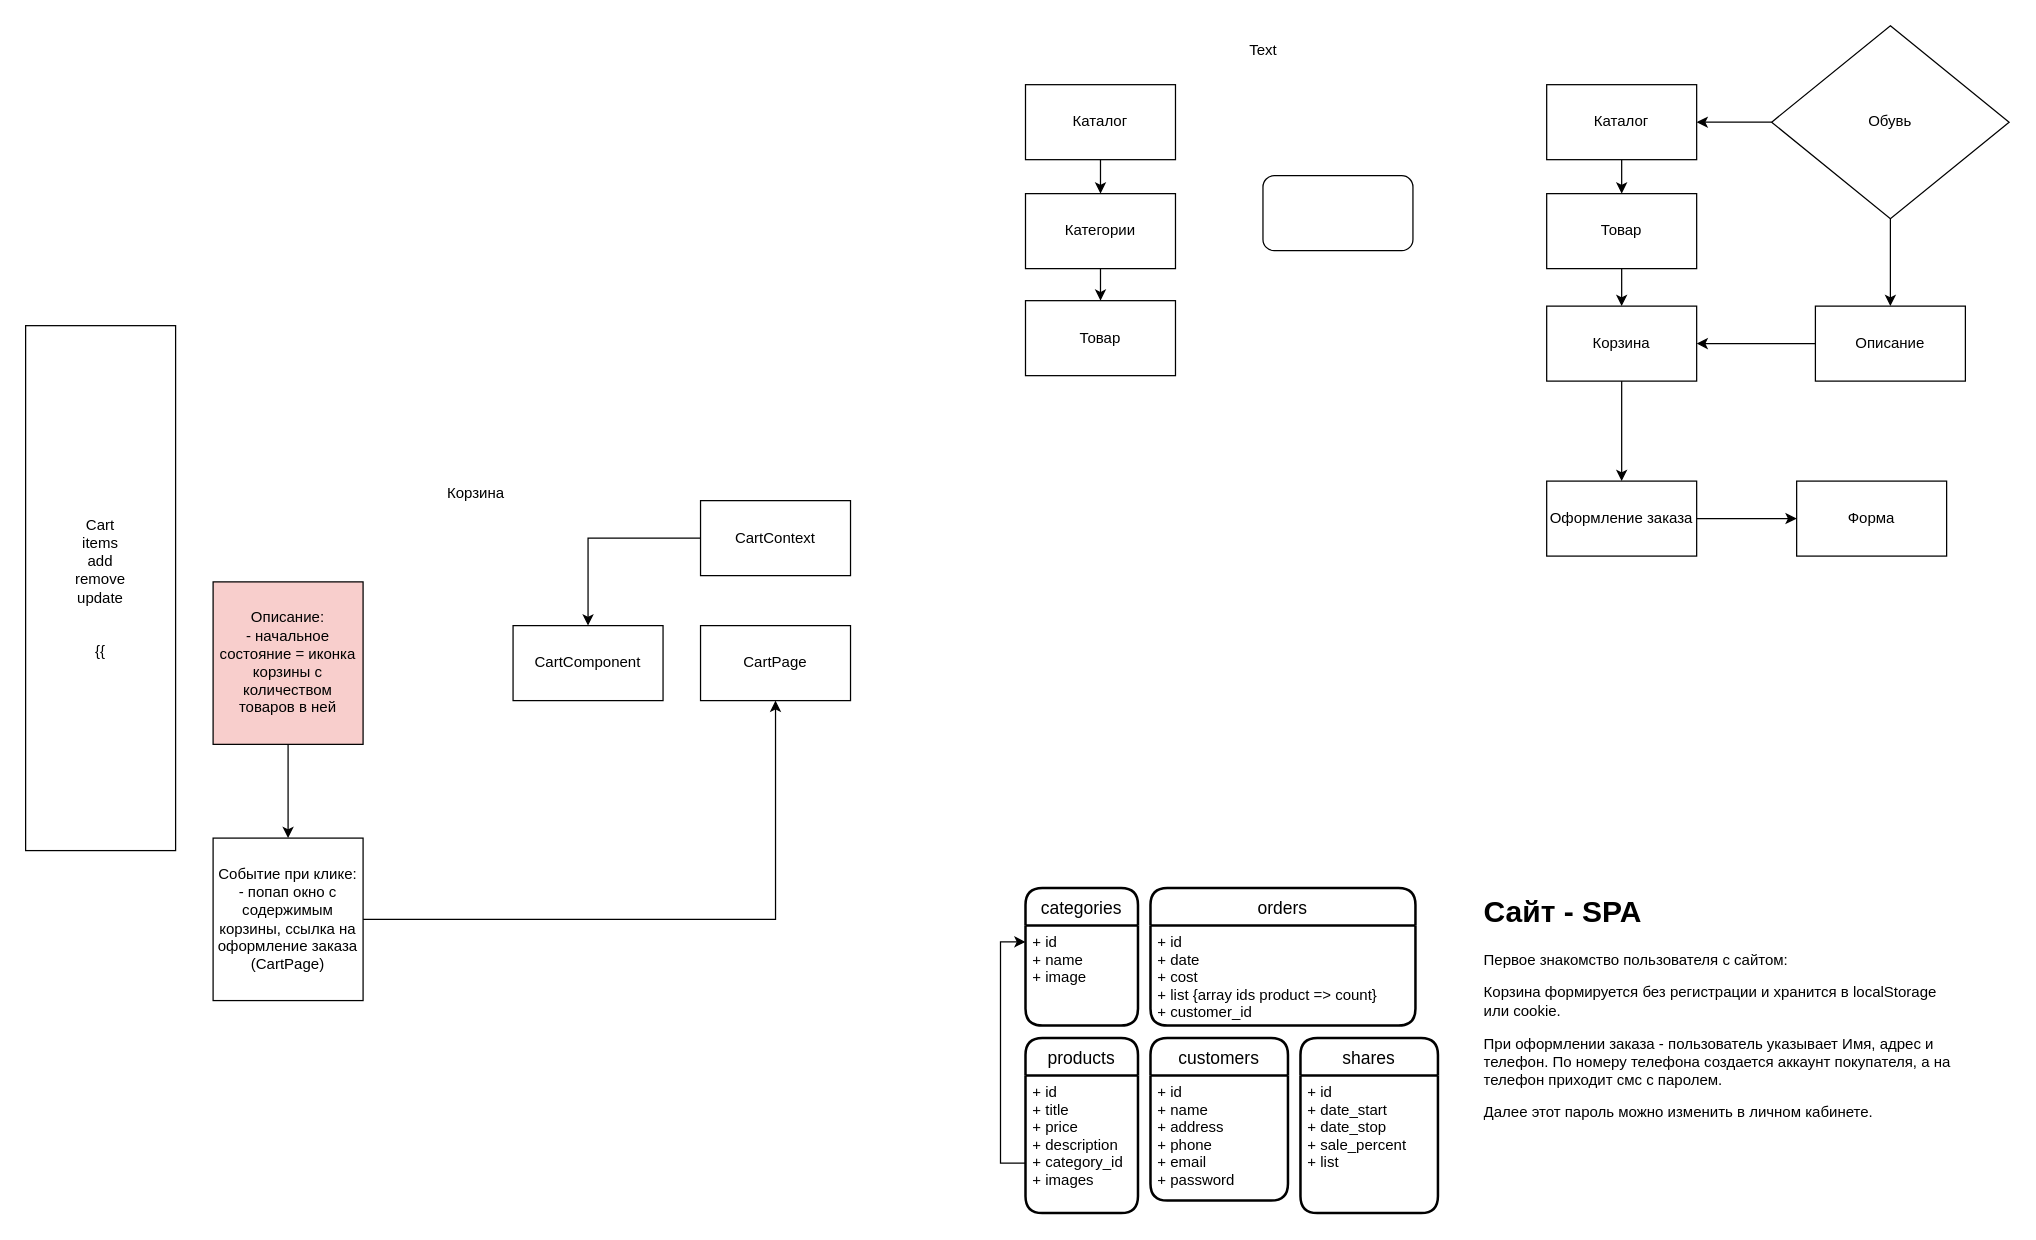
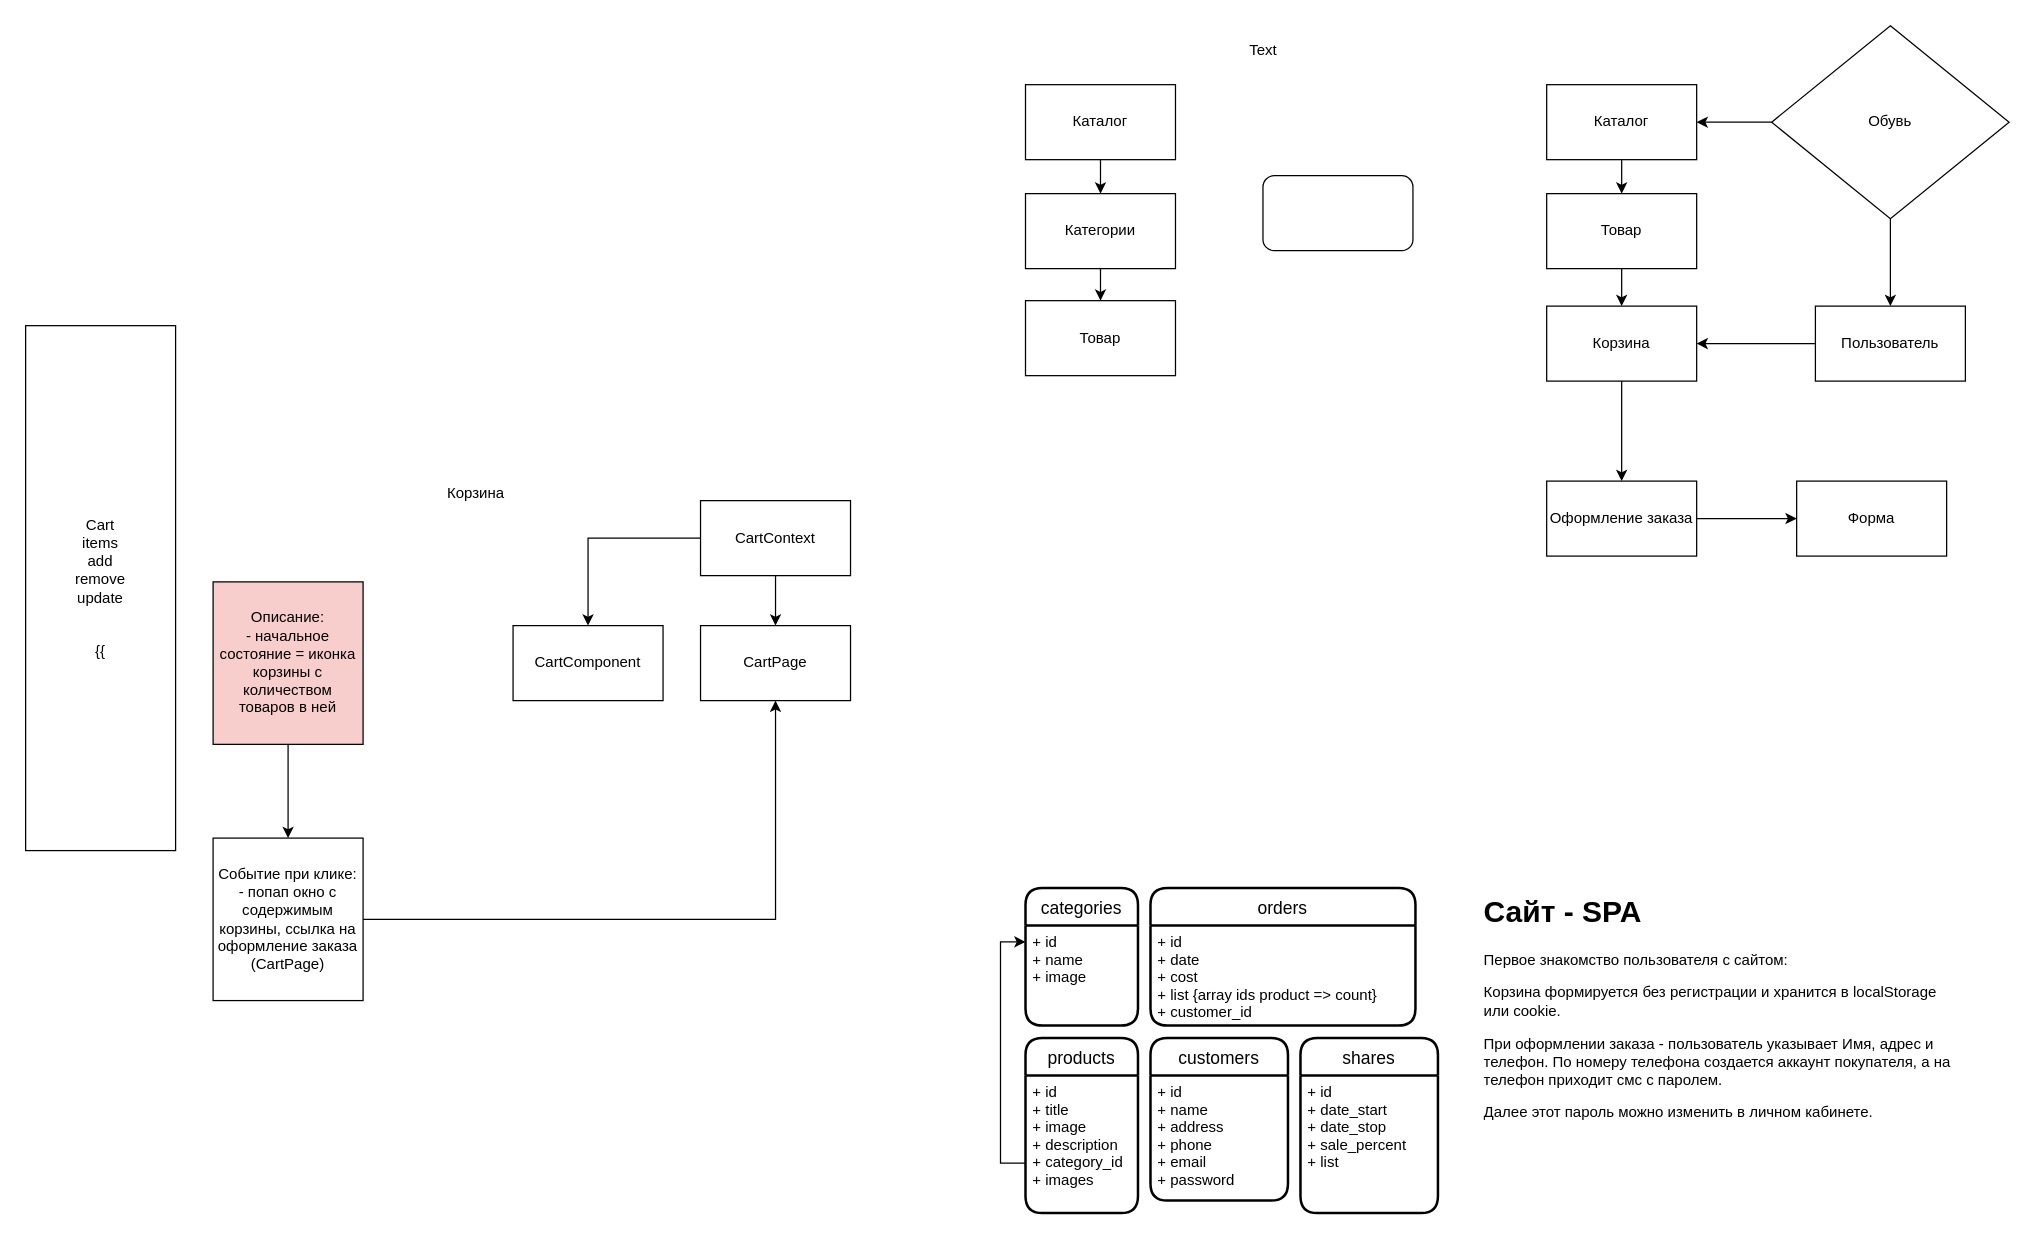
node "Описание": label "Описание" -> "Пользователь"
edge "CartContext" -> "CartPage": added
node "+ id + title + price + description + category_id + images": label "+ id + title + price + description + category_id + images" -> "+ id + title + image + description + category_id + images"
